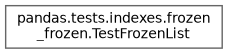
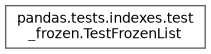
node "pandas.tests.indexes.frozen _frozen.TestFrozenList": label "pandas.tests.indexes.frozen _frozen.TestFrozenList" -> "pandas.tests.indexes.test _frozen.TestFrozenList"
